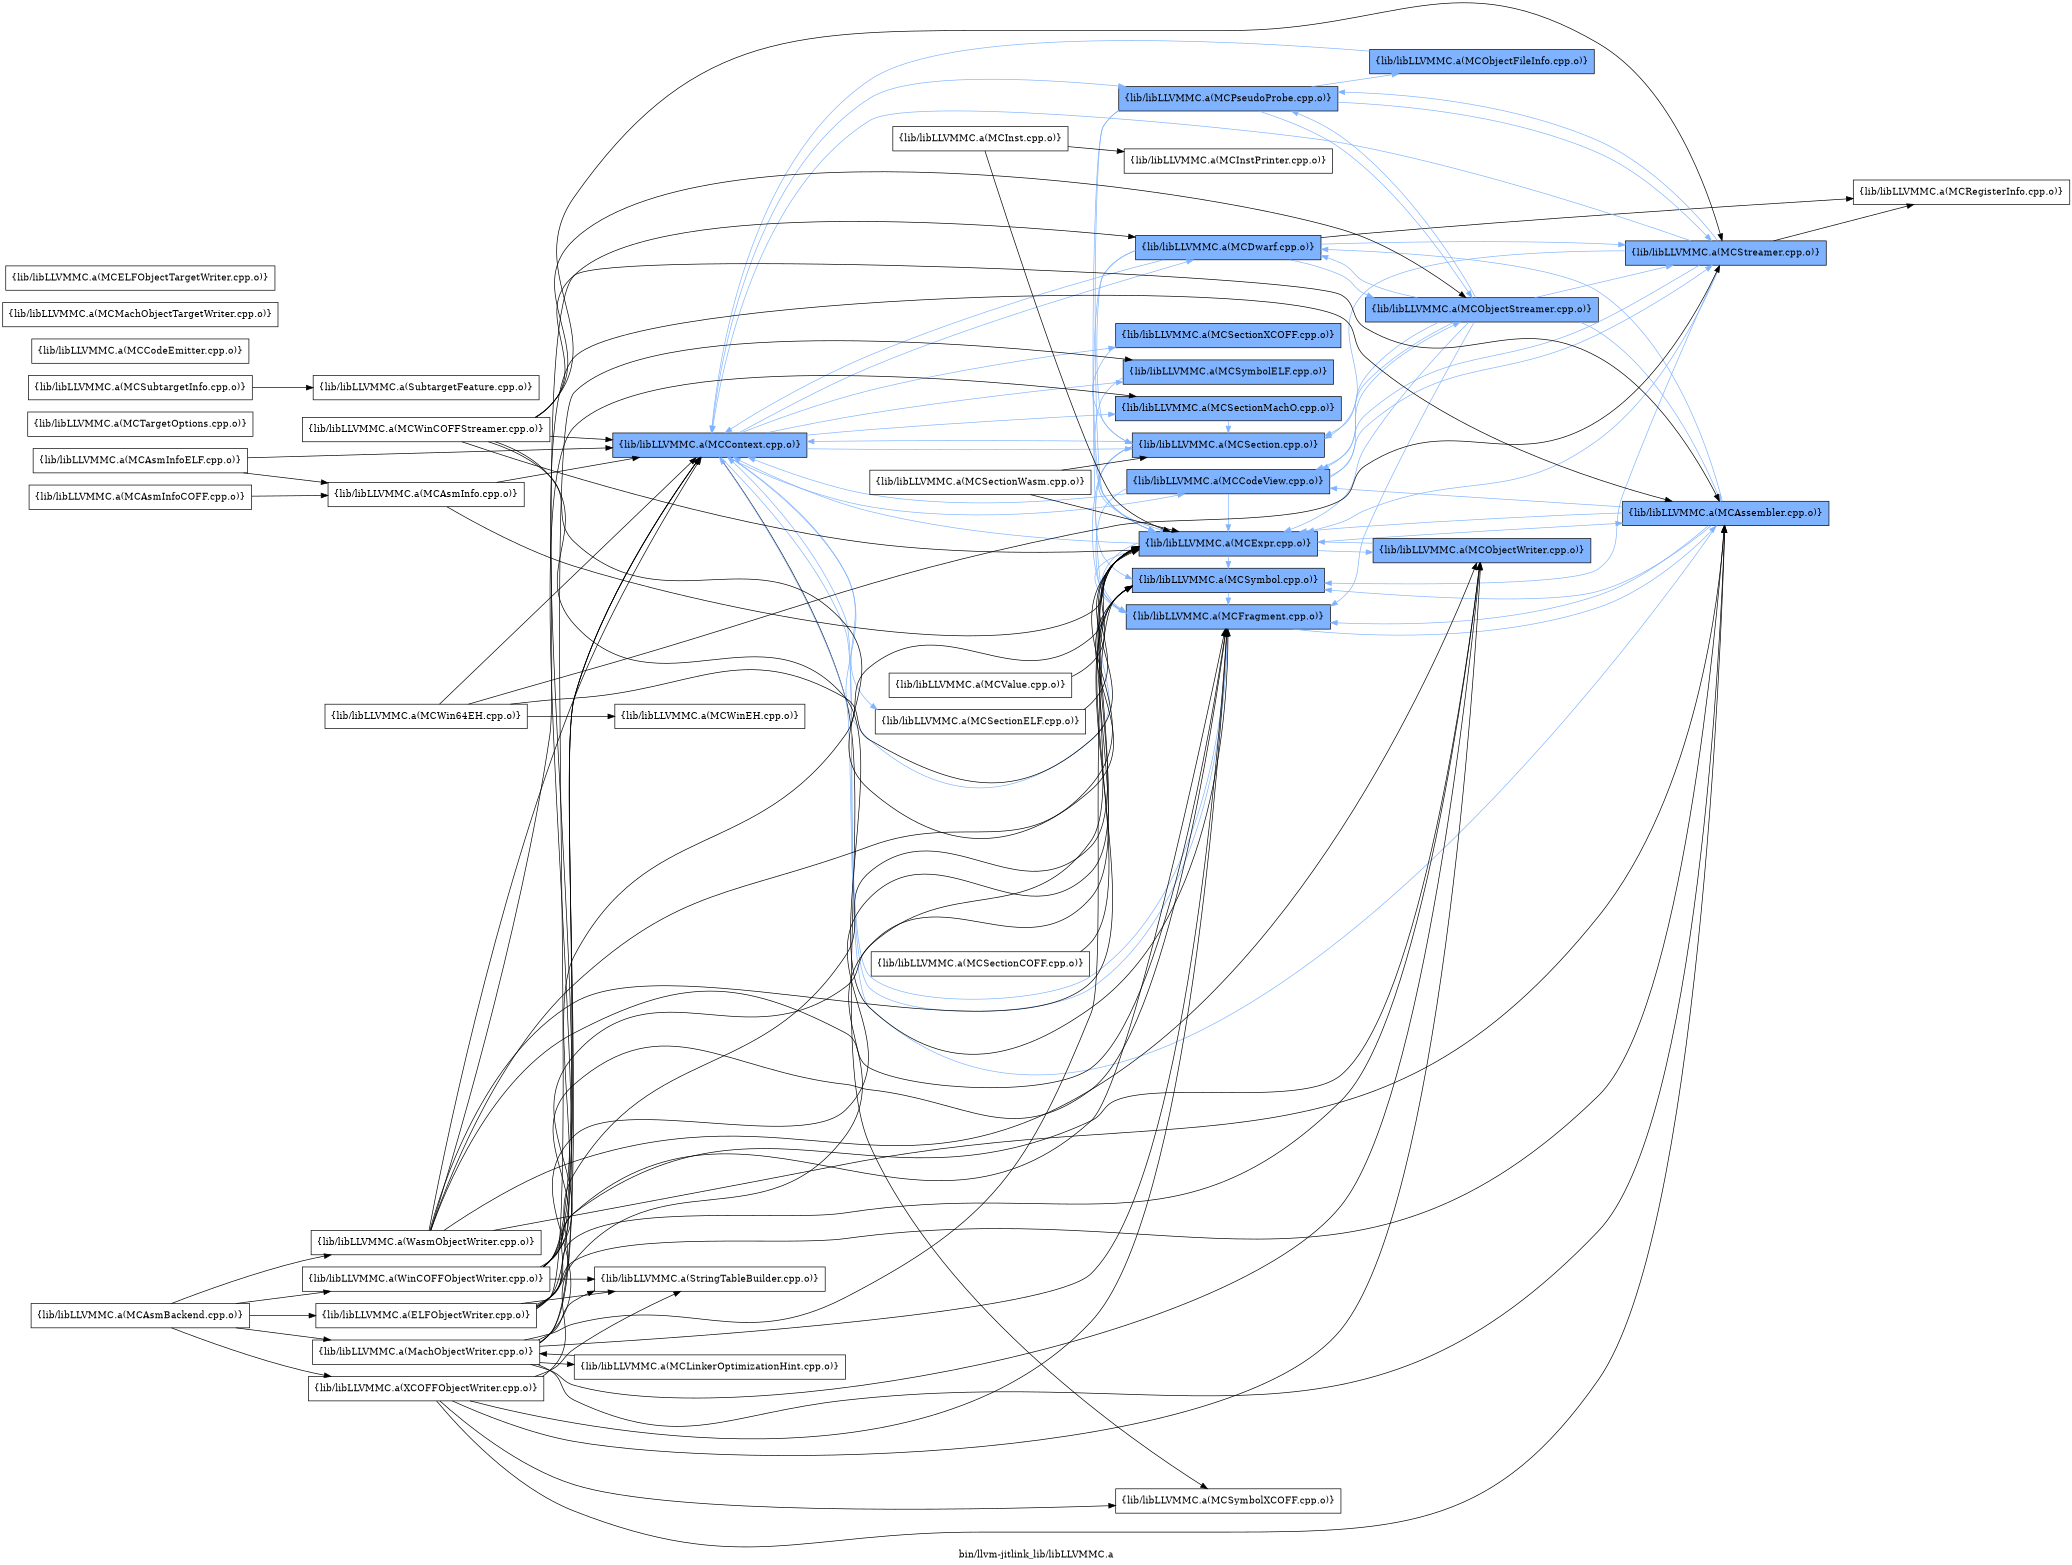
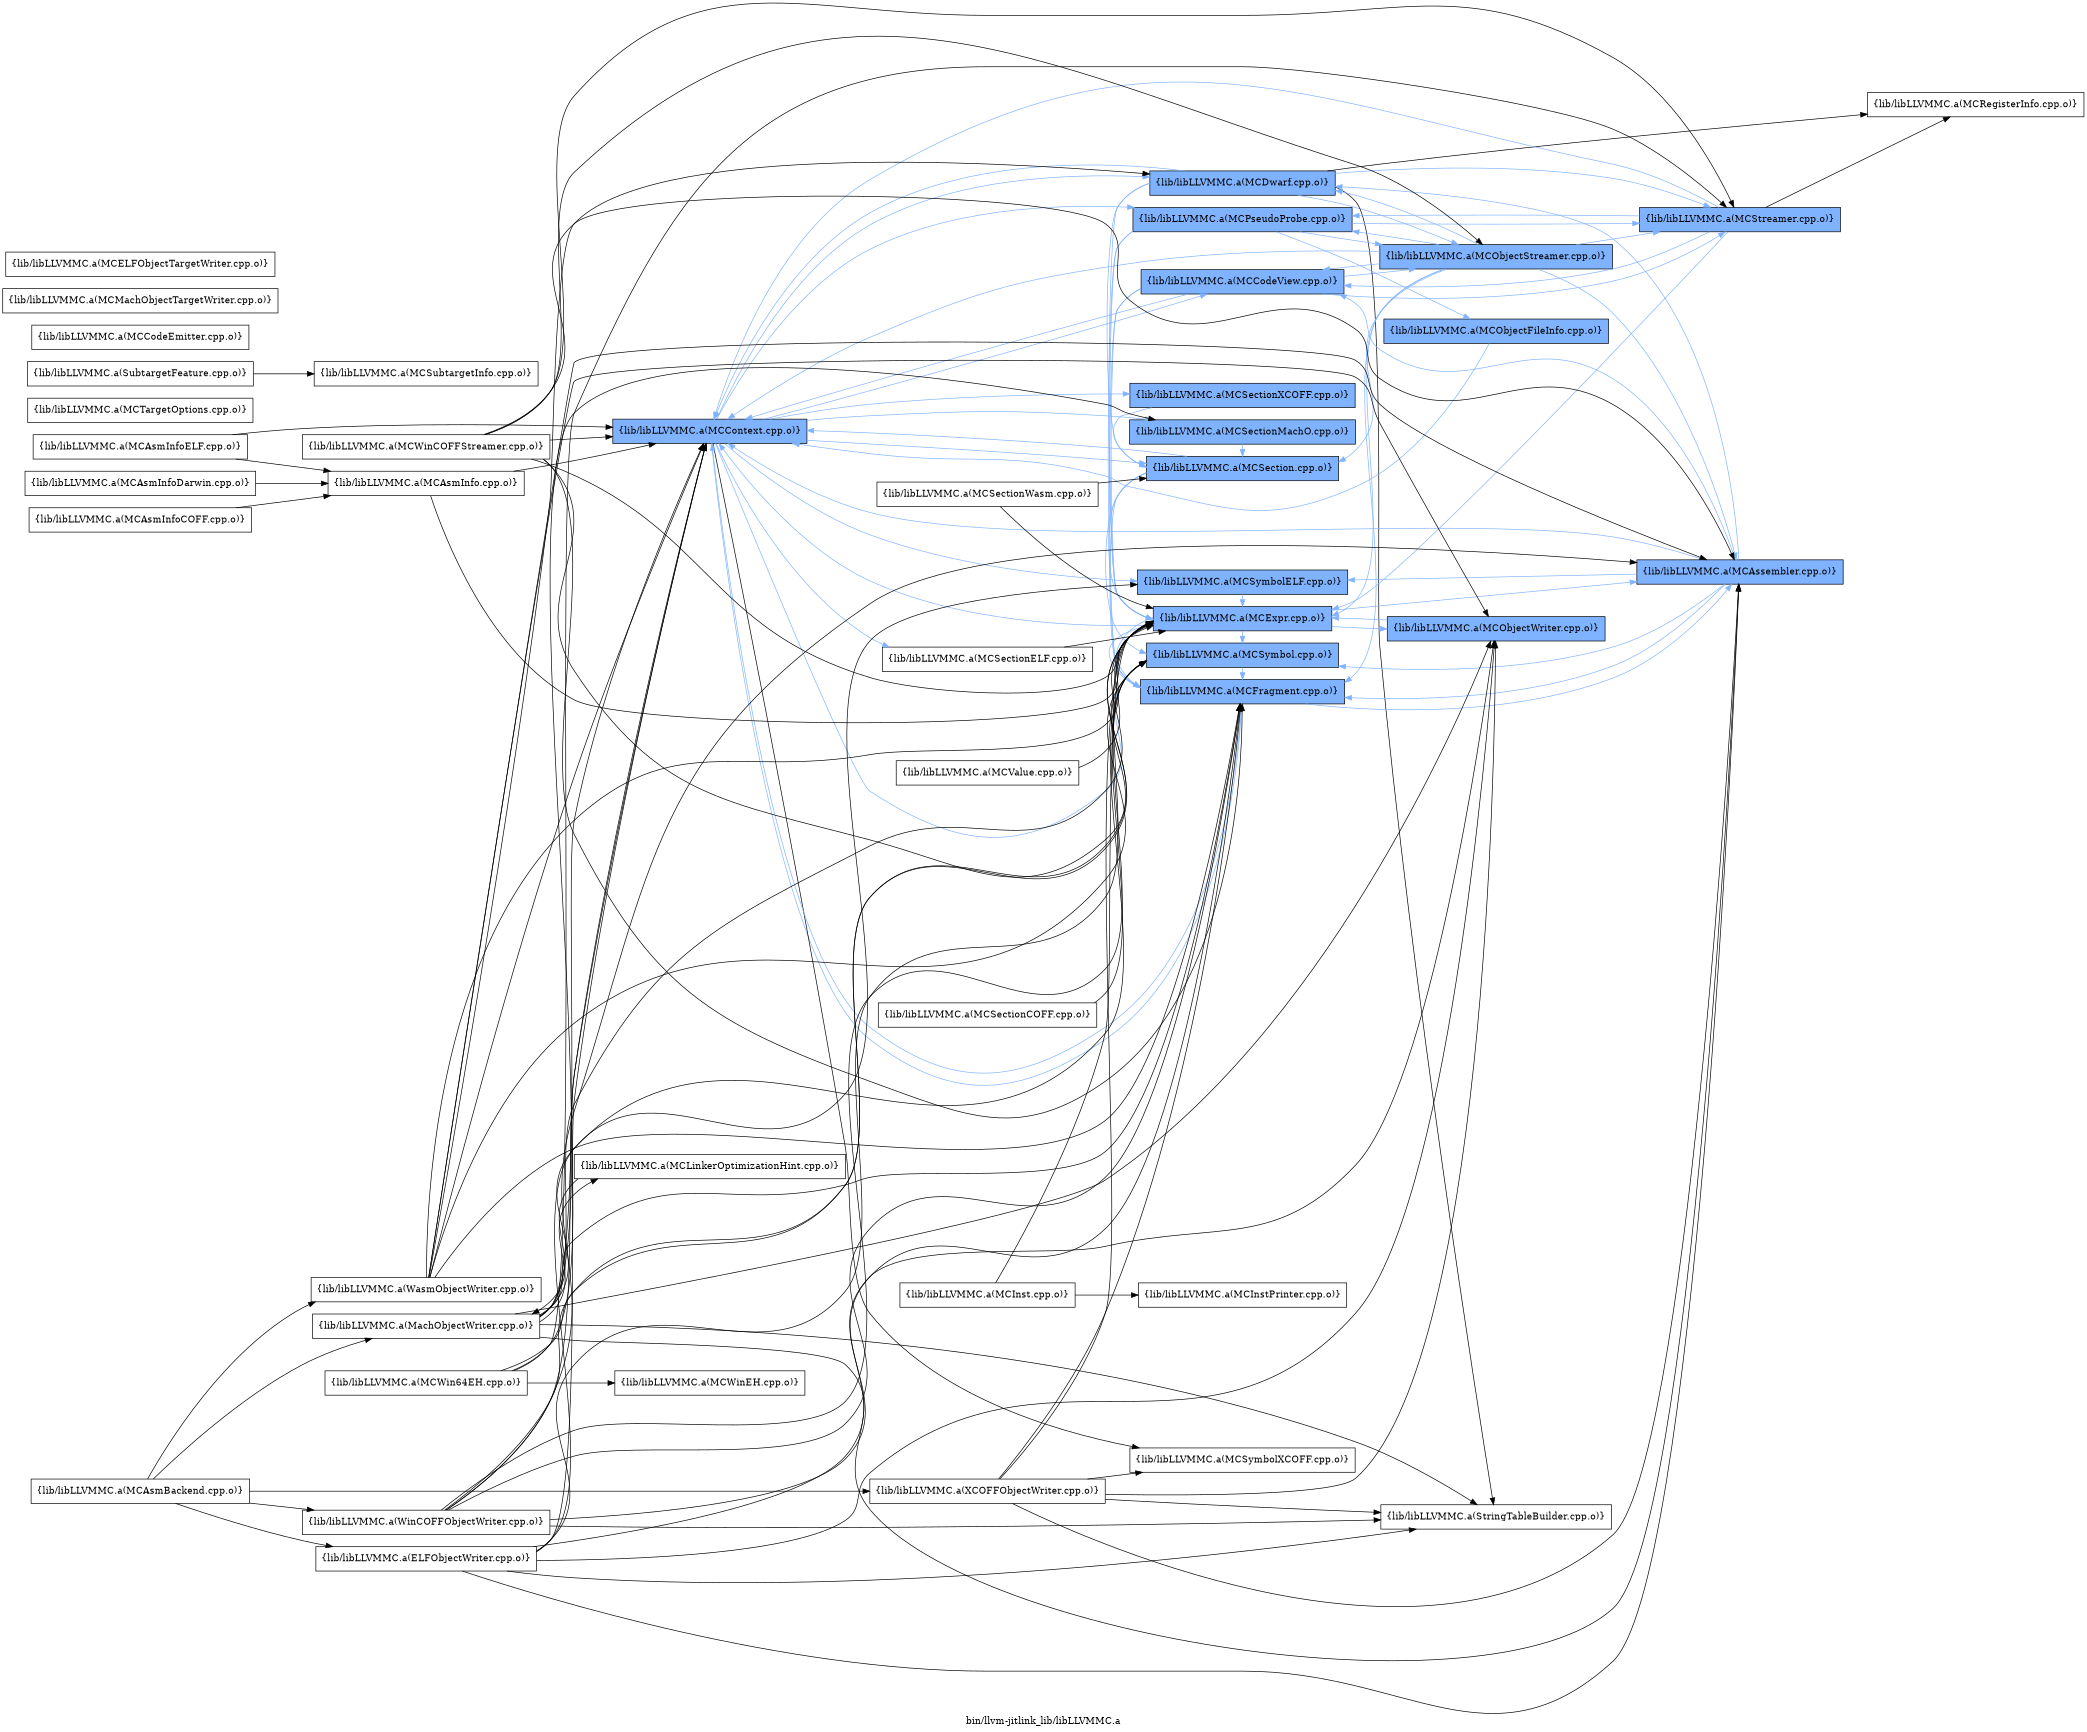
edge "{lib/libLLVMMC.a(MCStreamer.cpp.o)}" -> "{lib/libLLVMMC.a(MCSection.cpp.o)}": removed
edge "{lib/libLLVMMC.a(MCObjectStreamer.cpp.o)}" -> "{lib/libLLVMMC.a(MCContext.cpp.o)}": added
edge "{lib/libLLVMMC.a(MCSubtargetInfo.cpp.o)}" -> "{lib/libLLVMMC.a(SubtargetFeature.cpp.o)}": reversed
node "{lib/libLLVMMC.a(MCAsmInfoDarwin.cpp.o)}": added
edge "{lib/libLLVMMC.a(MCAssembler.cpp.o)}" -> "{lib/libLLVMMC.a(MCExpr.cpp.o)}": now "{lib/libLLVMMC.a(MCAssembler.cpp.o)}" -> "{lib/libLLVMMC.a(MCSymbolELF.cpp.o)}"
edge "{lib/libLLVMMC.a(MCStreamer.cpp.o)}" -> "{lib/libLLVMMC.a(MCSymbol.cpp.o)}": removed
edge "{lib/libLLVMMC.a(MCDwarf.cpp.o)}" -> "{lib/libLLVMMC.a(StringTableBuilder.cpp.o)}": added
